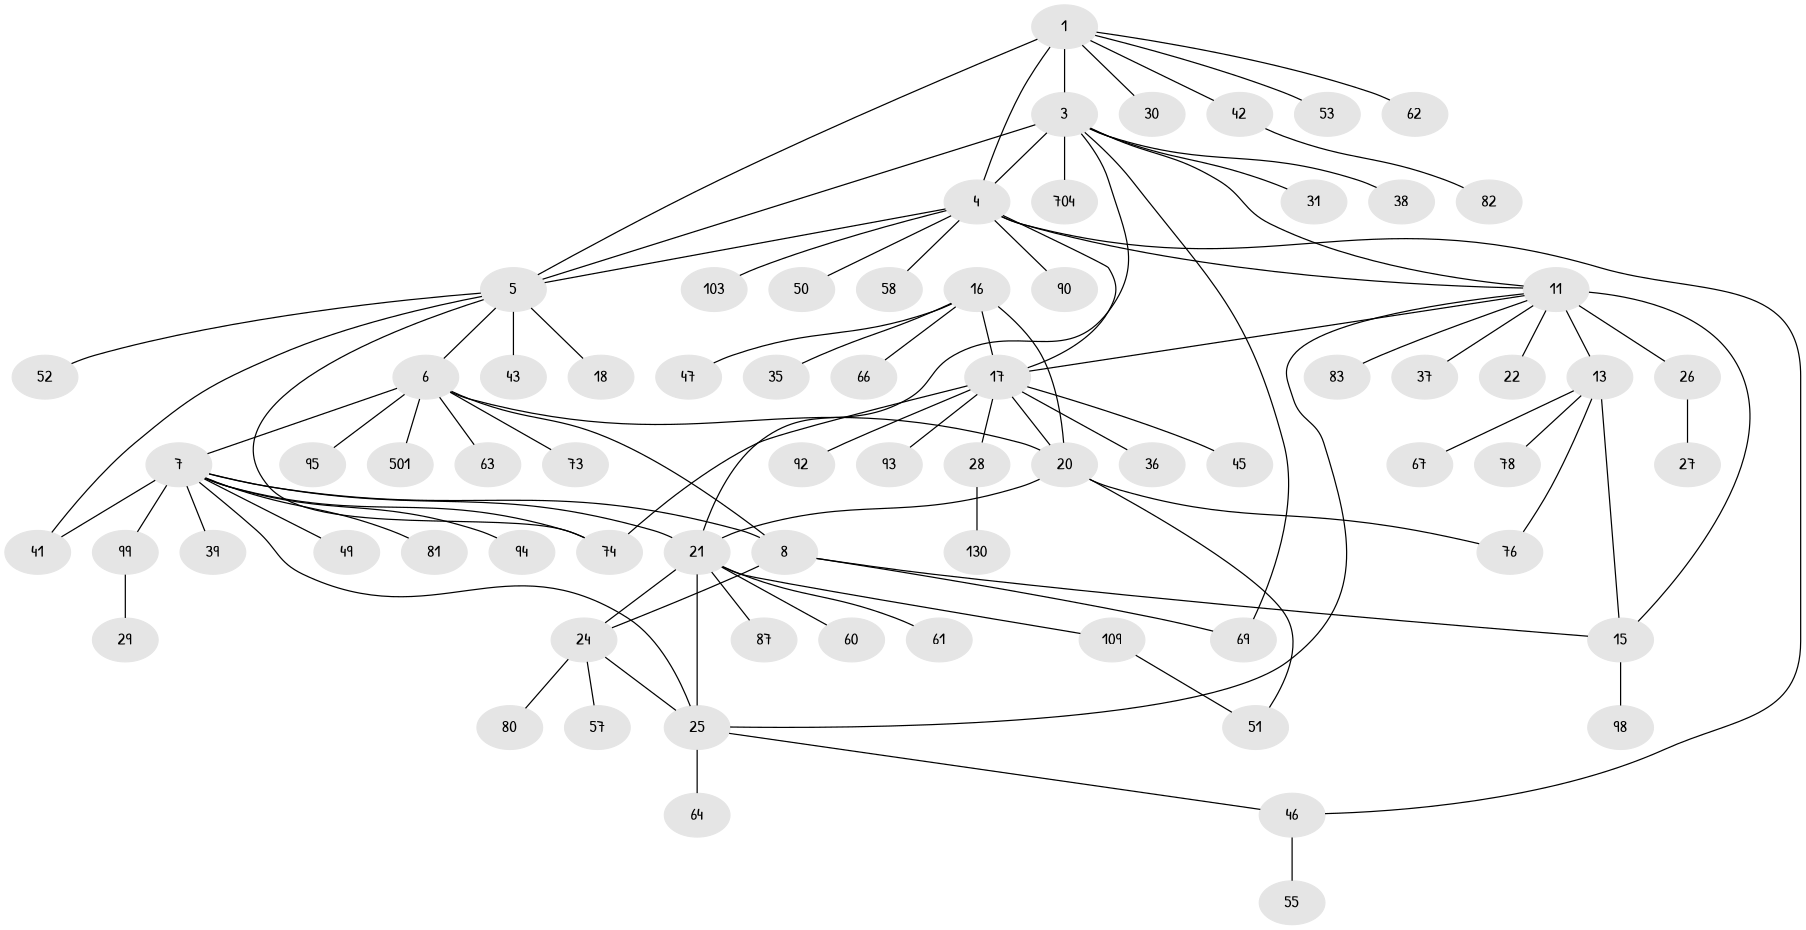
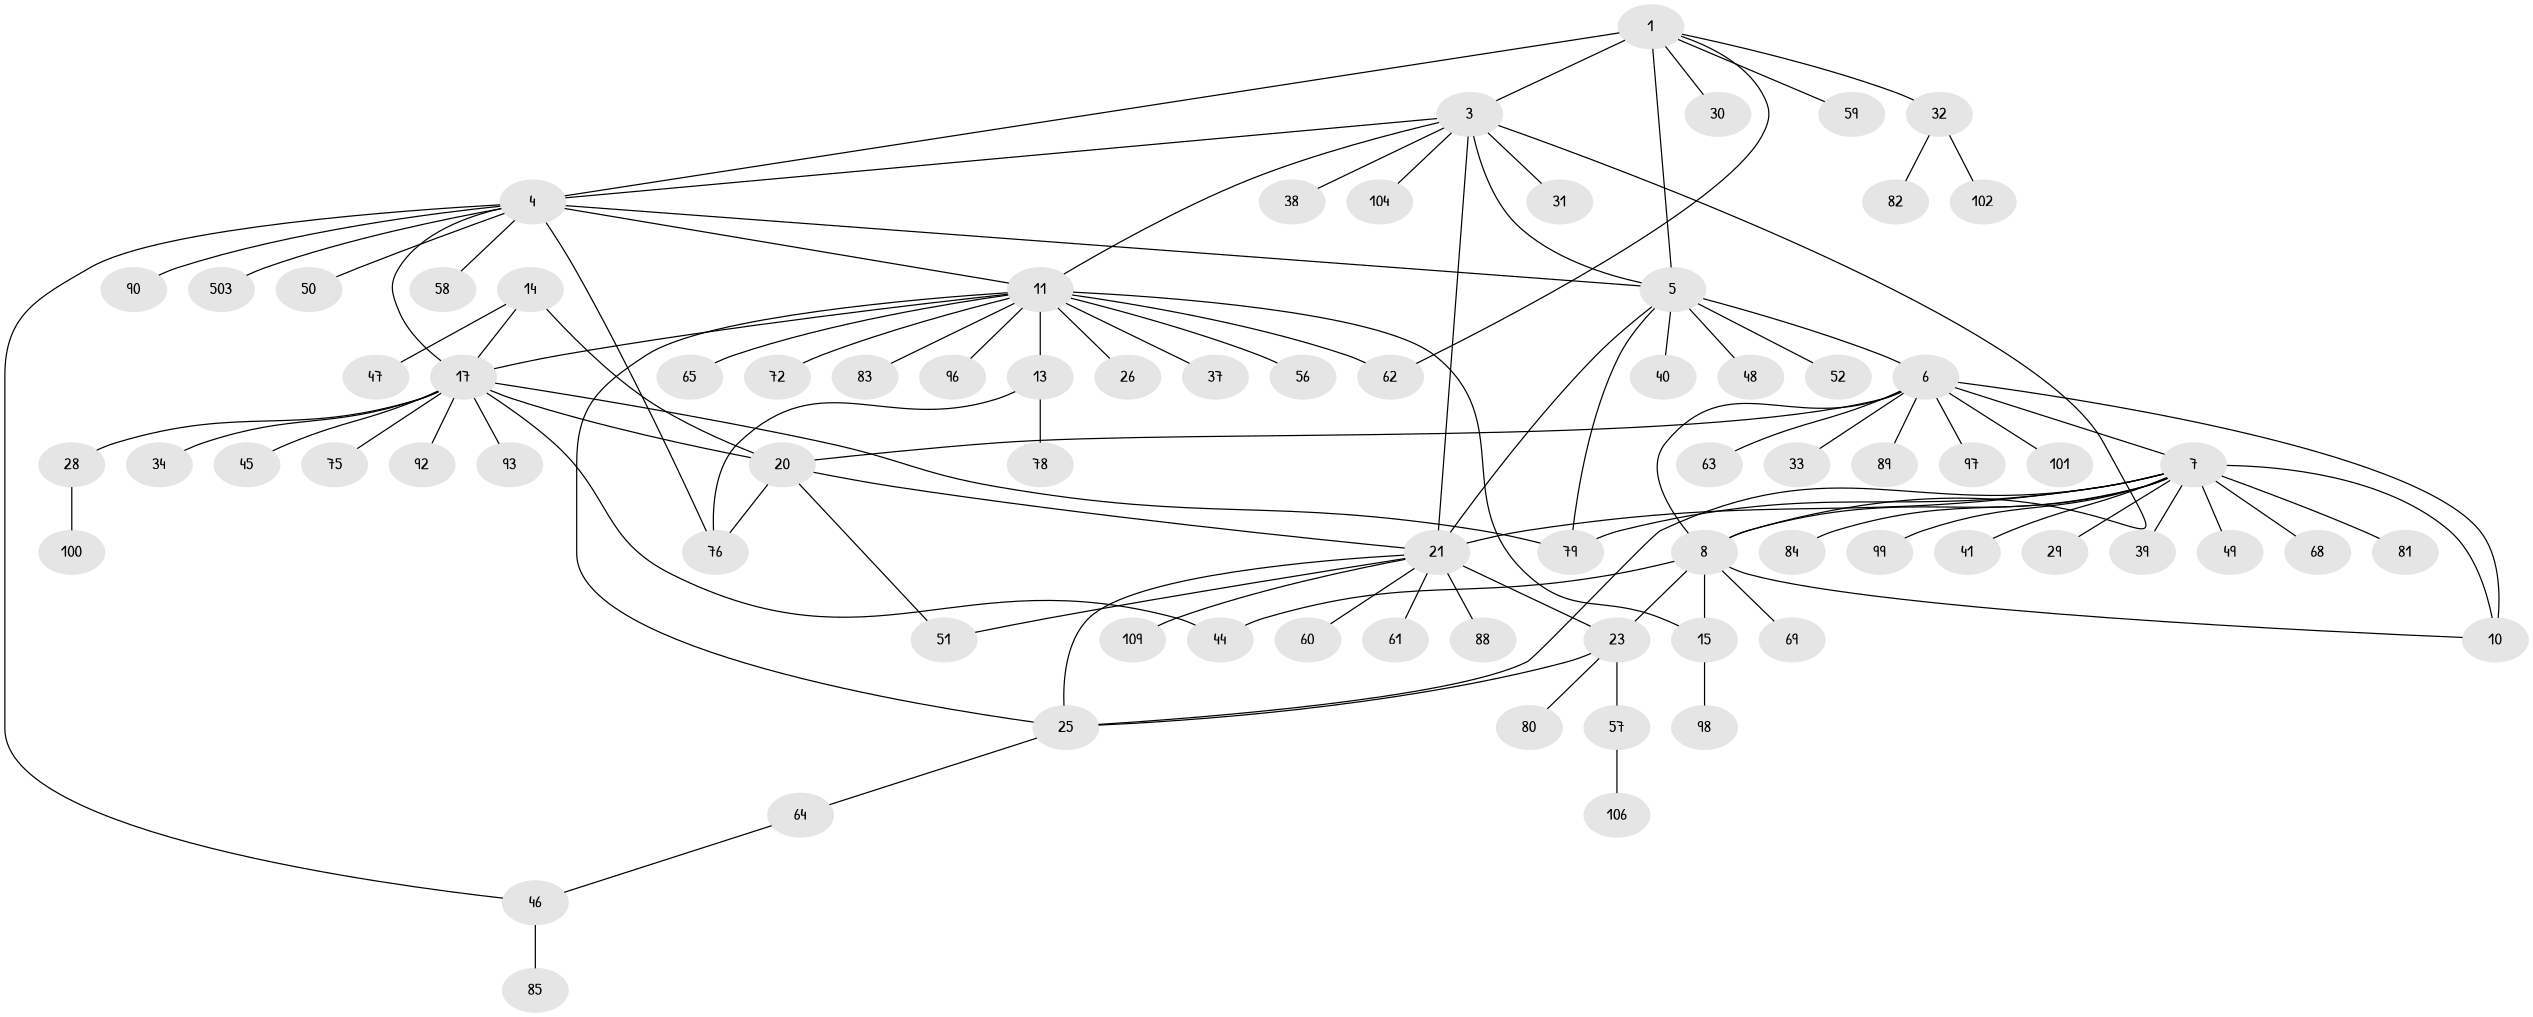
node "42": label "42" -> "32"
node "53": label "53" -> "59"
node "704": label "704" -> "104"
node "102": added
node "103": label "103" -> "503"
node "16": label "16" -> "14"
edge "11" -- "62": added
edge "3" -- "69": now "3" -- "8"
edge "4" -- "76": added
edge "5" -- "41": now "5" -- "21"
node "43": label "43" -> "40"
node "18": label "18" -> "48"
node "65": added
node "35": removed
node "66": removed
node "96": added
node "56": added
node "22": label "22" -> "72"
node "95": label "95" -> "97"
node "75": added
node "501": label "501" -> "101"
node "73": label "73" -> "33"
node "36": label "36" -> "34"
node "67": removed
node "27": removed
node "89": added
edge "13" -- "15": removed
node "94": label "94" -> "84"
node "74": label "74" -> "79"
node "130": label "130" -> "100"
node "68": added
edge "99" -- "29": now "7" -- "29"
node "24": label "24" -> "23"
node "87": label "87" -> "88"
node "44": added
node "10": added
edge "109" -- "51": now "21" -- "51"
edge "25" -- "46": now "64" -- "46"
node "106": added
node "55": label "55" -> "85"
